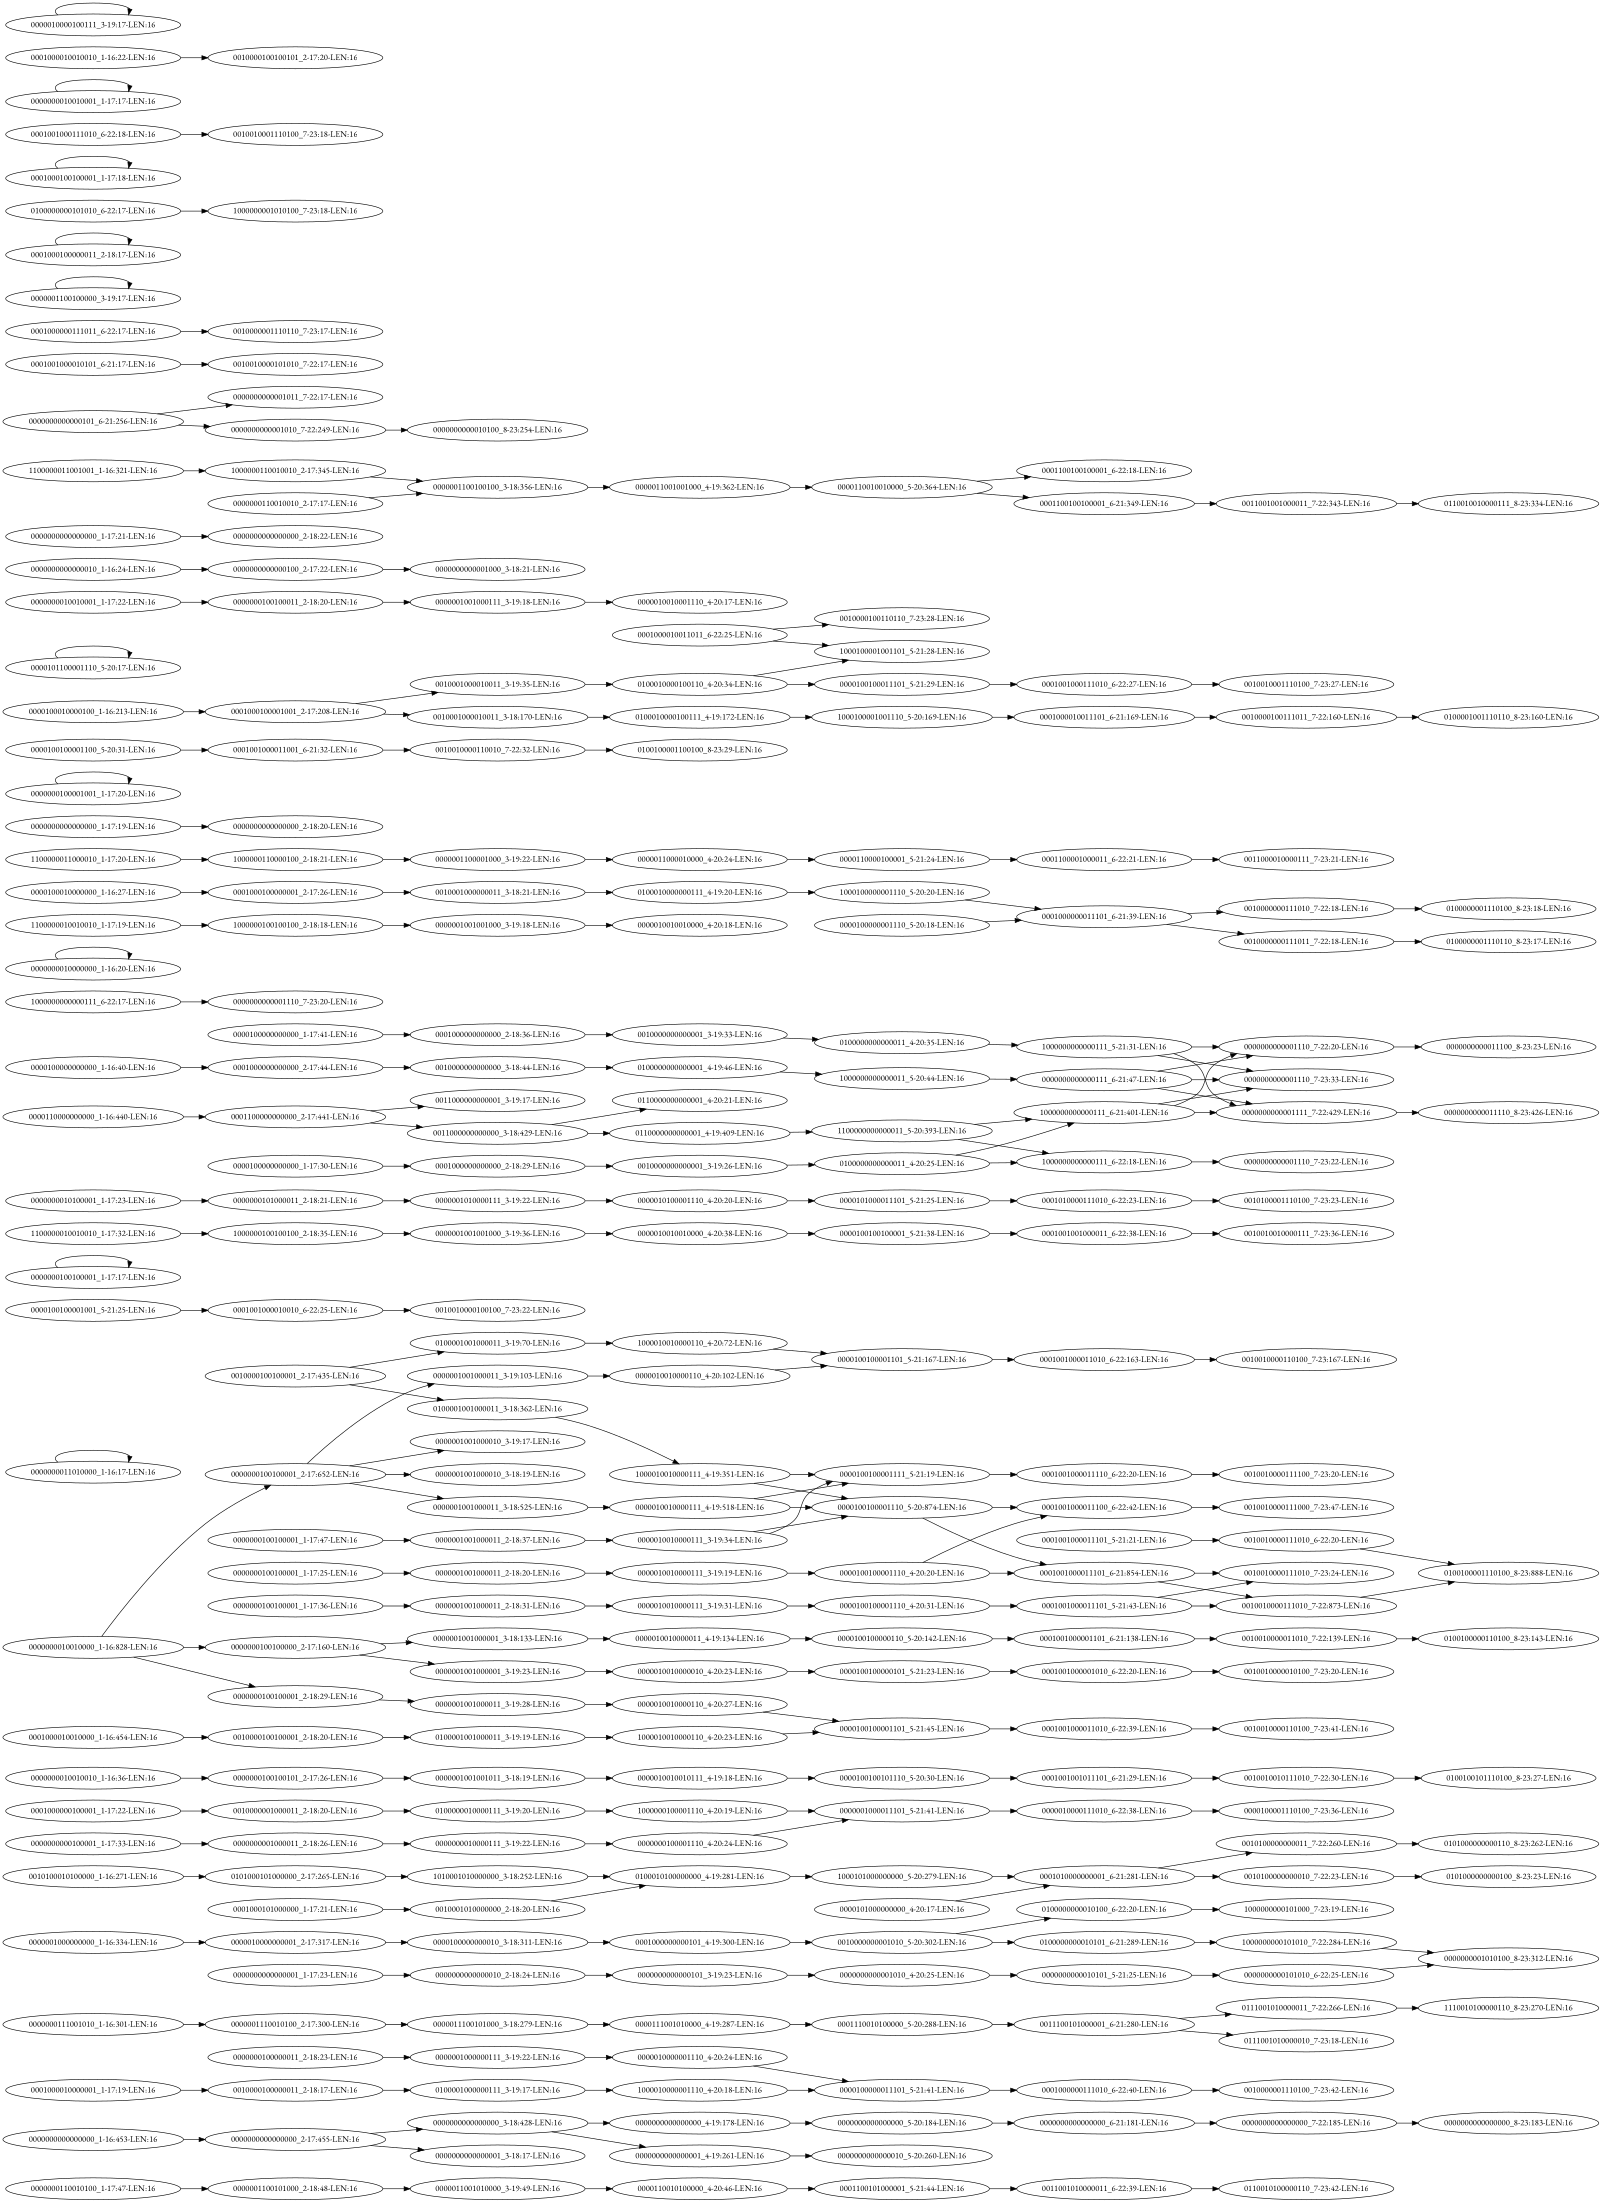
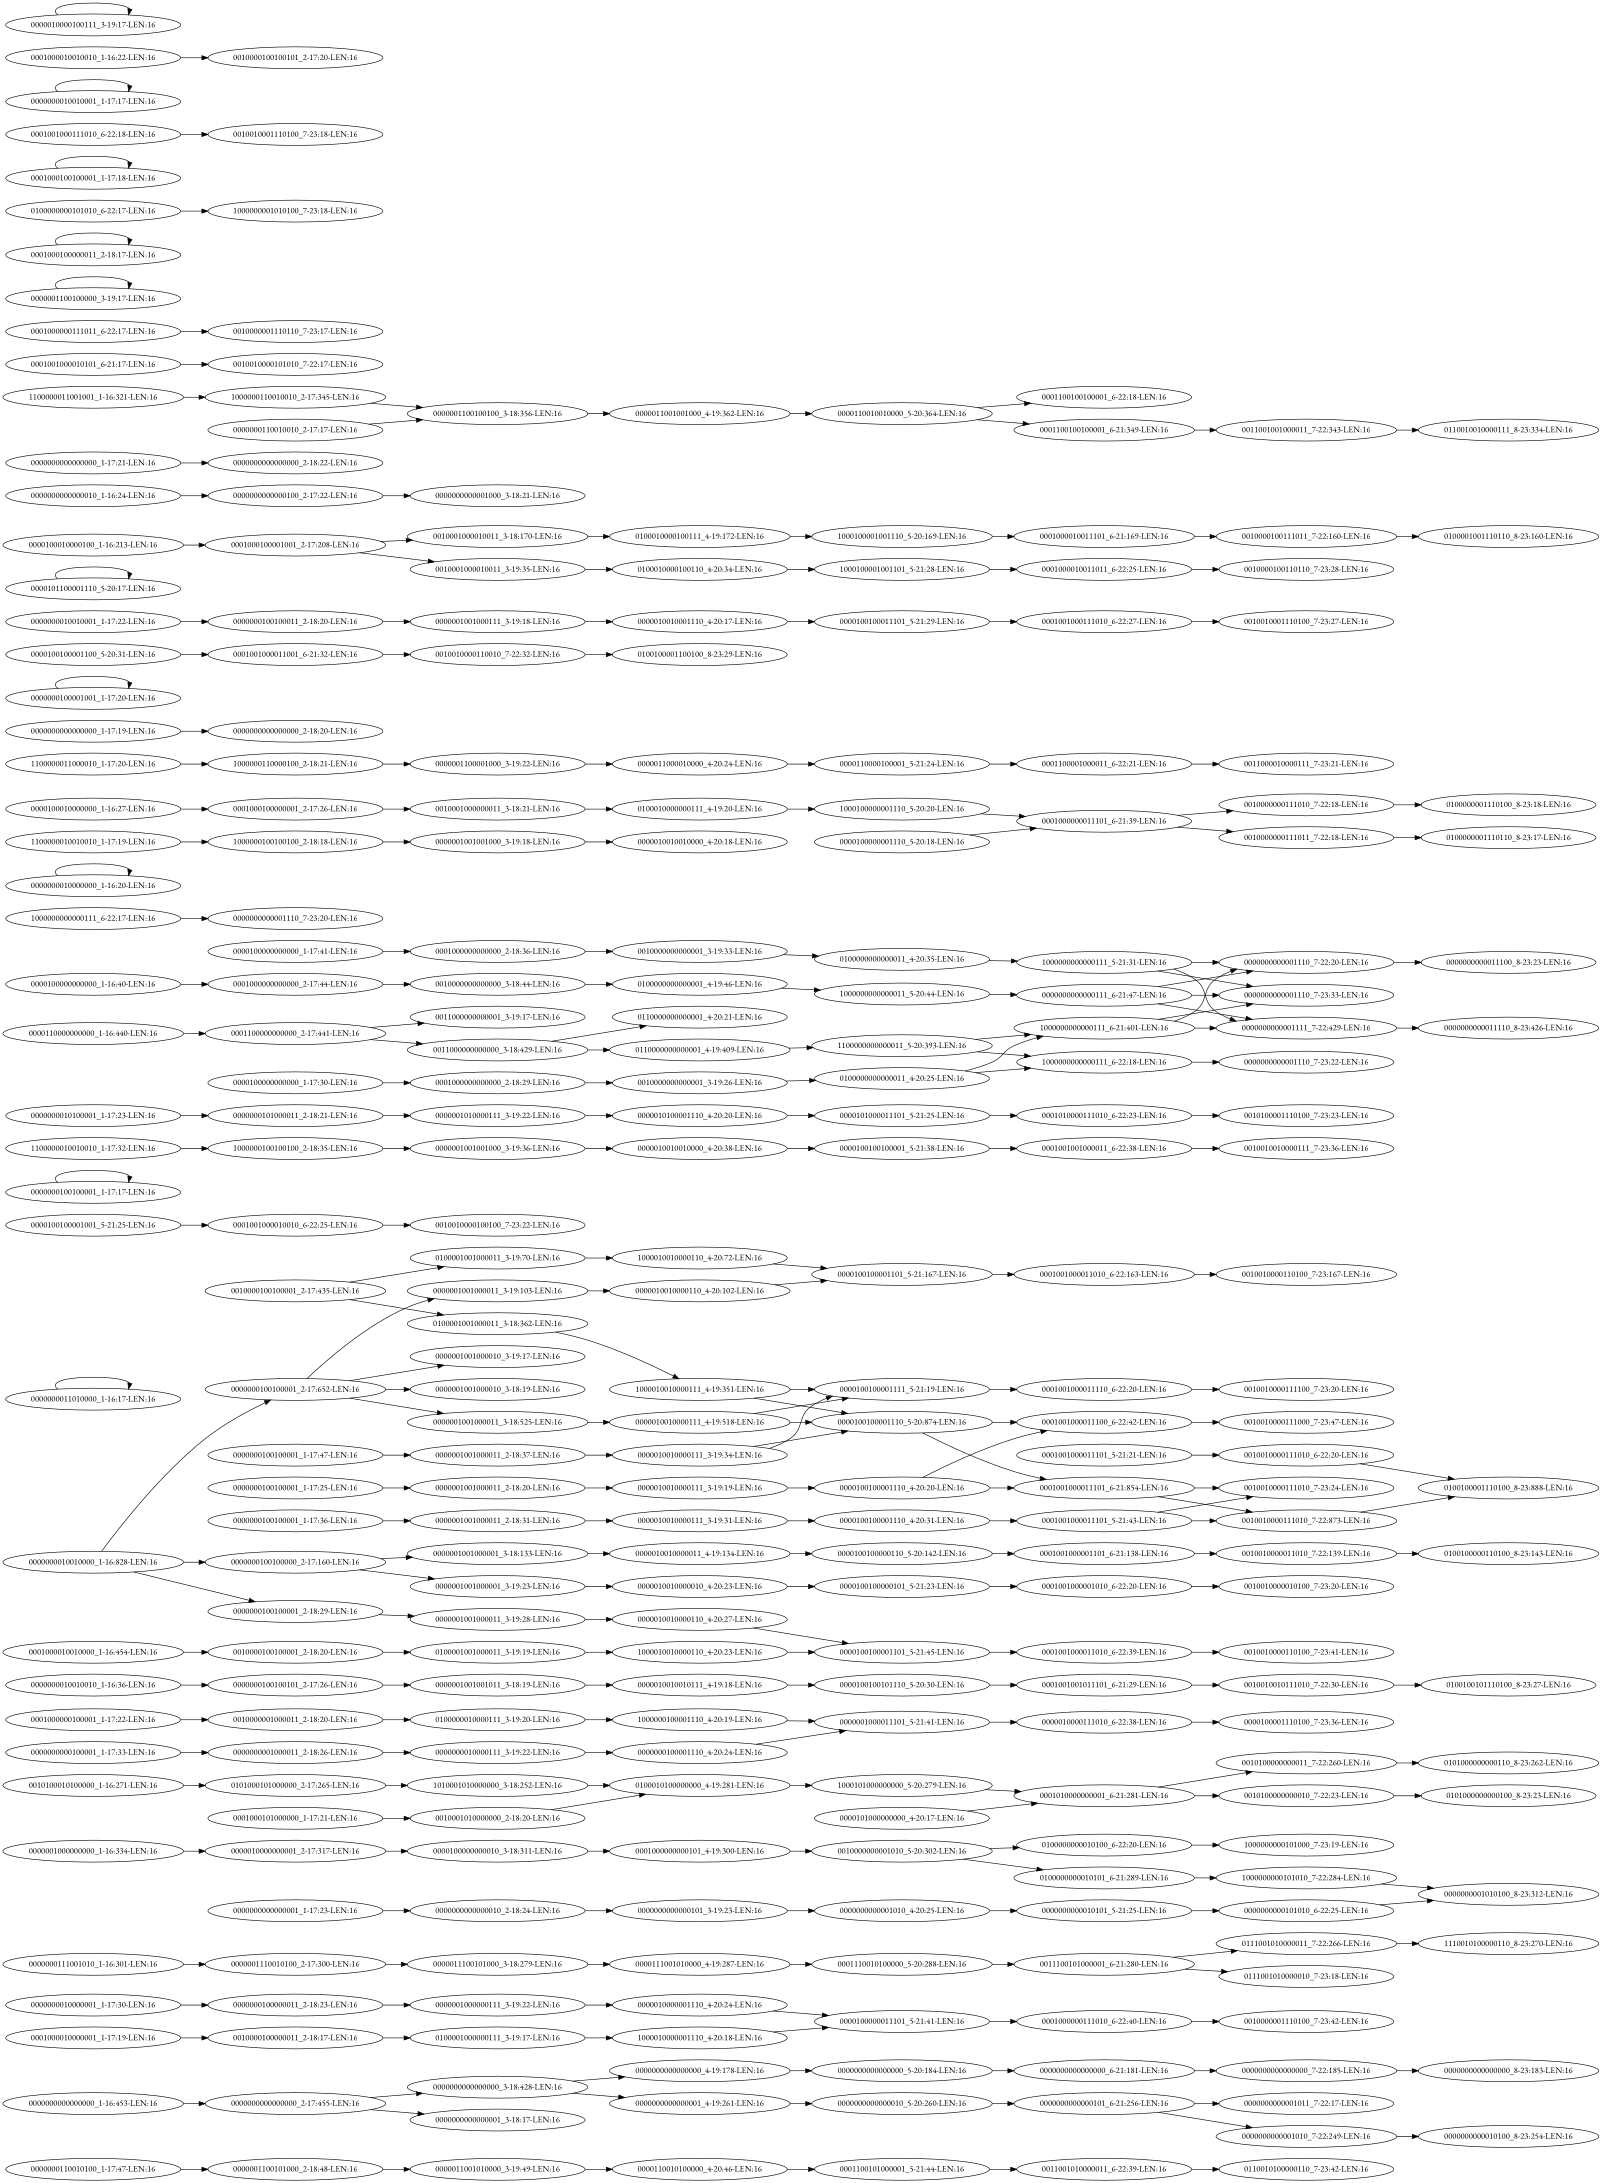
edge "0001000010011011_6-22:25-LEN:16" -> "1000100001001101_5-21:28-LEN:16": reversed
edge "0100010000100110_4-20:34-LEN:16" -> "0000100100011101_5-21:29-LEN:16": now "0000010010001110_4-20:17-LEN:16" -> "0000100100011101_5-21:29-LEN:16"
node "0000000010000001_1-17:30-LEN:16": added
edge "0000000000000010_5-20:260-LEN:16" -> "0000000000000101_6-21:256-LEN:16": added
